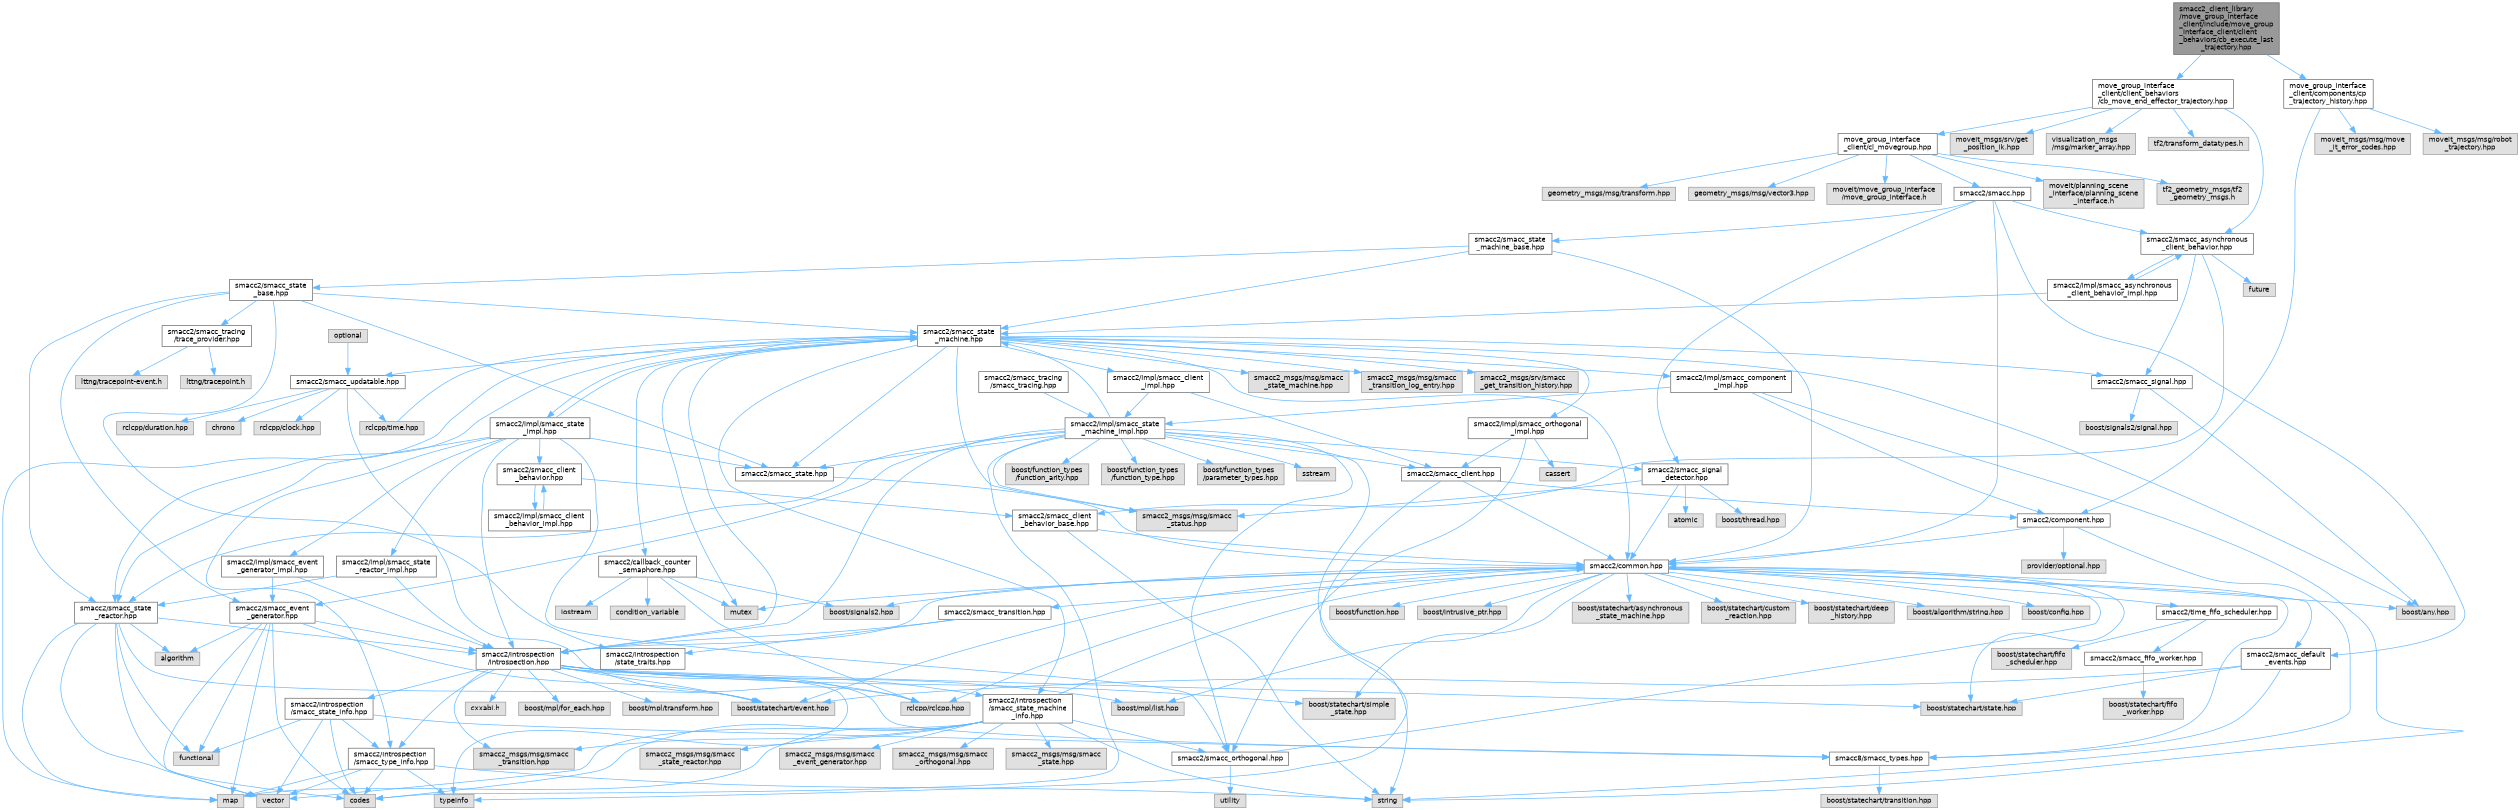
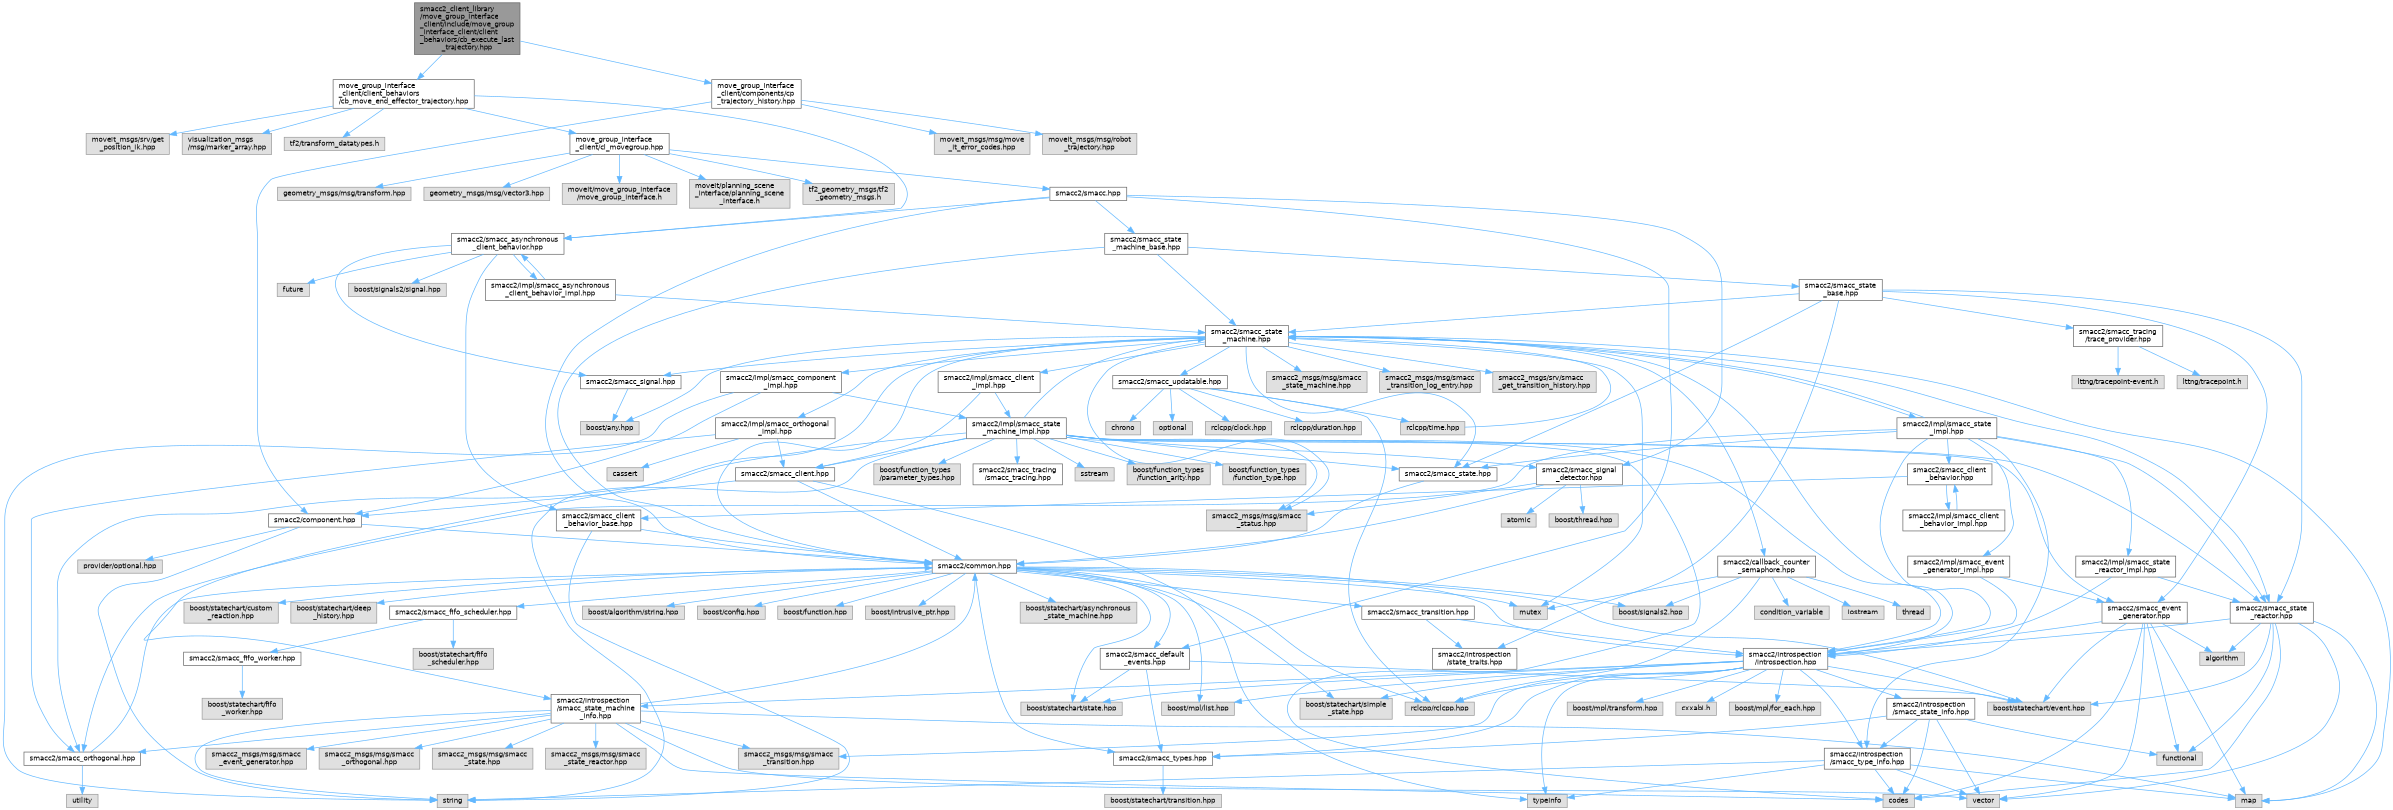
edge "optional" -> "smacc2/smacc_updatable.hpp": reversed
edge "smacc2/smacc_signal.hpp" -> "boost/signals2/signal.hpp": now "smacc2/smacc_asynchronous _client_behavior.hpp" -> "boost/signals2/signal.hpp"
edge "smacc2/smacc_tracing /smacc_tracing.hpp" -> "smacc2/impl/smacc_state _machine_impl.hpp": reversed
edge "smacc2/common.hpp" -> "boost/any.hpp": removed
node "thread": added
node "smacc2/time_fifo_scheduler.hpp": label "smacc2/time_fifo_scheduler.hpp" -> "smacc2/smacc_fifo_scheduler.hpp"
node "smacc8/smacc_types.hpp": label "smacc8/smacc_types.hpp" -> "smacc2/smacc_types.hpp"
